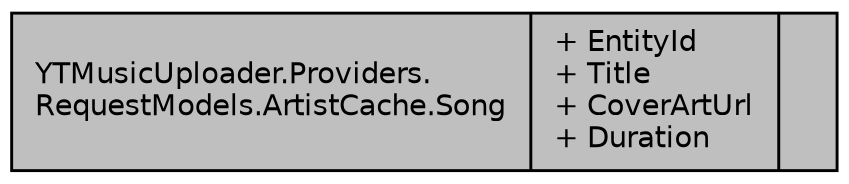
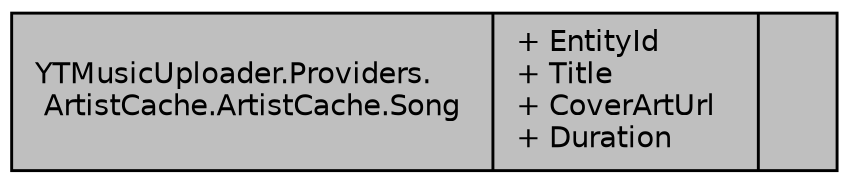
node "YTMusicUploader.Providers.": text "RequestModels.ArtistCache.Song" -> "ArtistCache.ArtistCache.Song"
